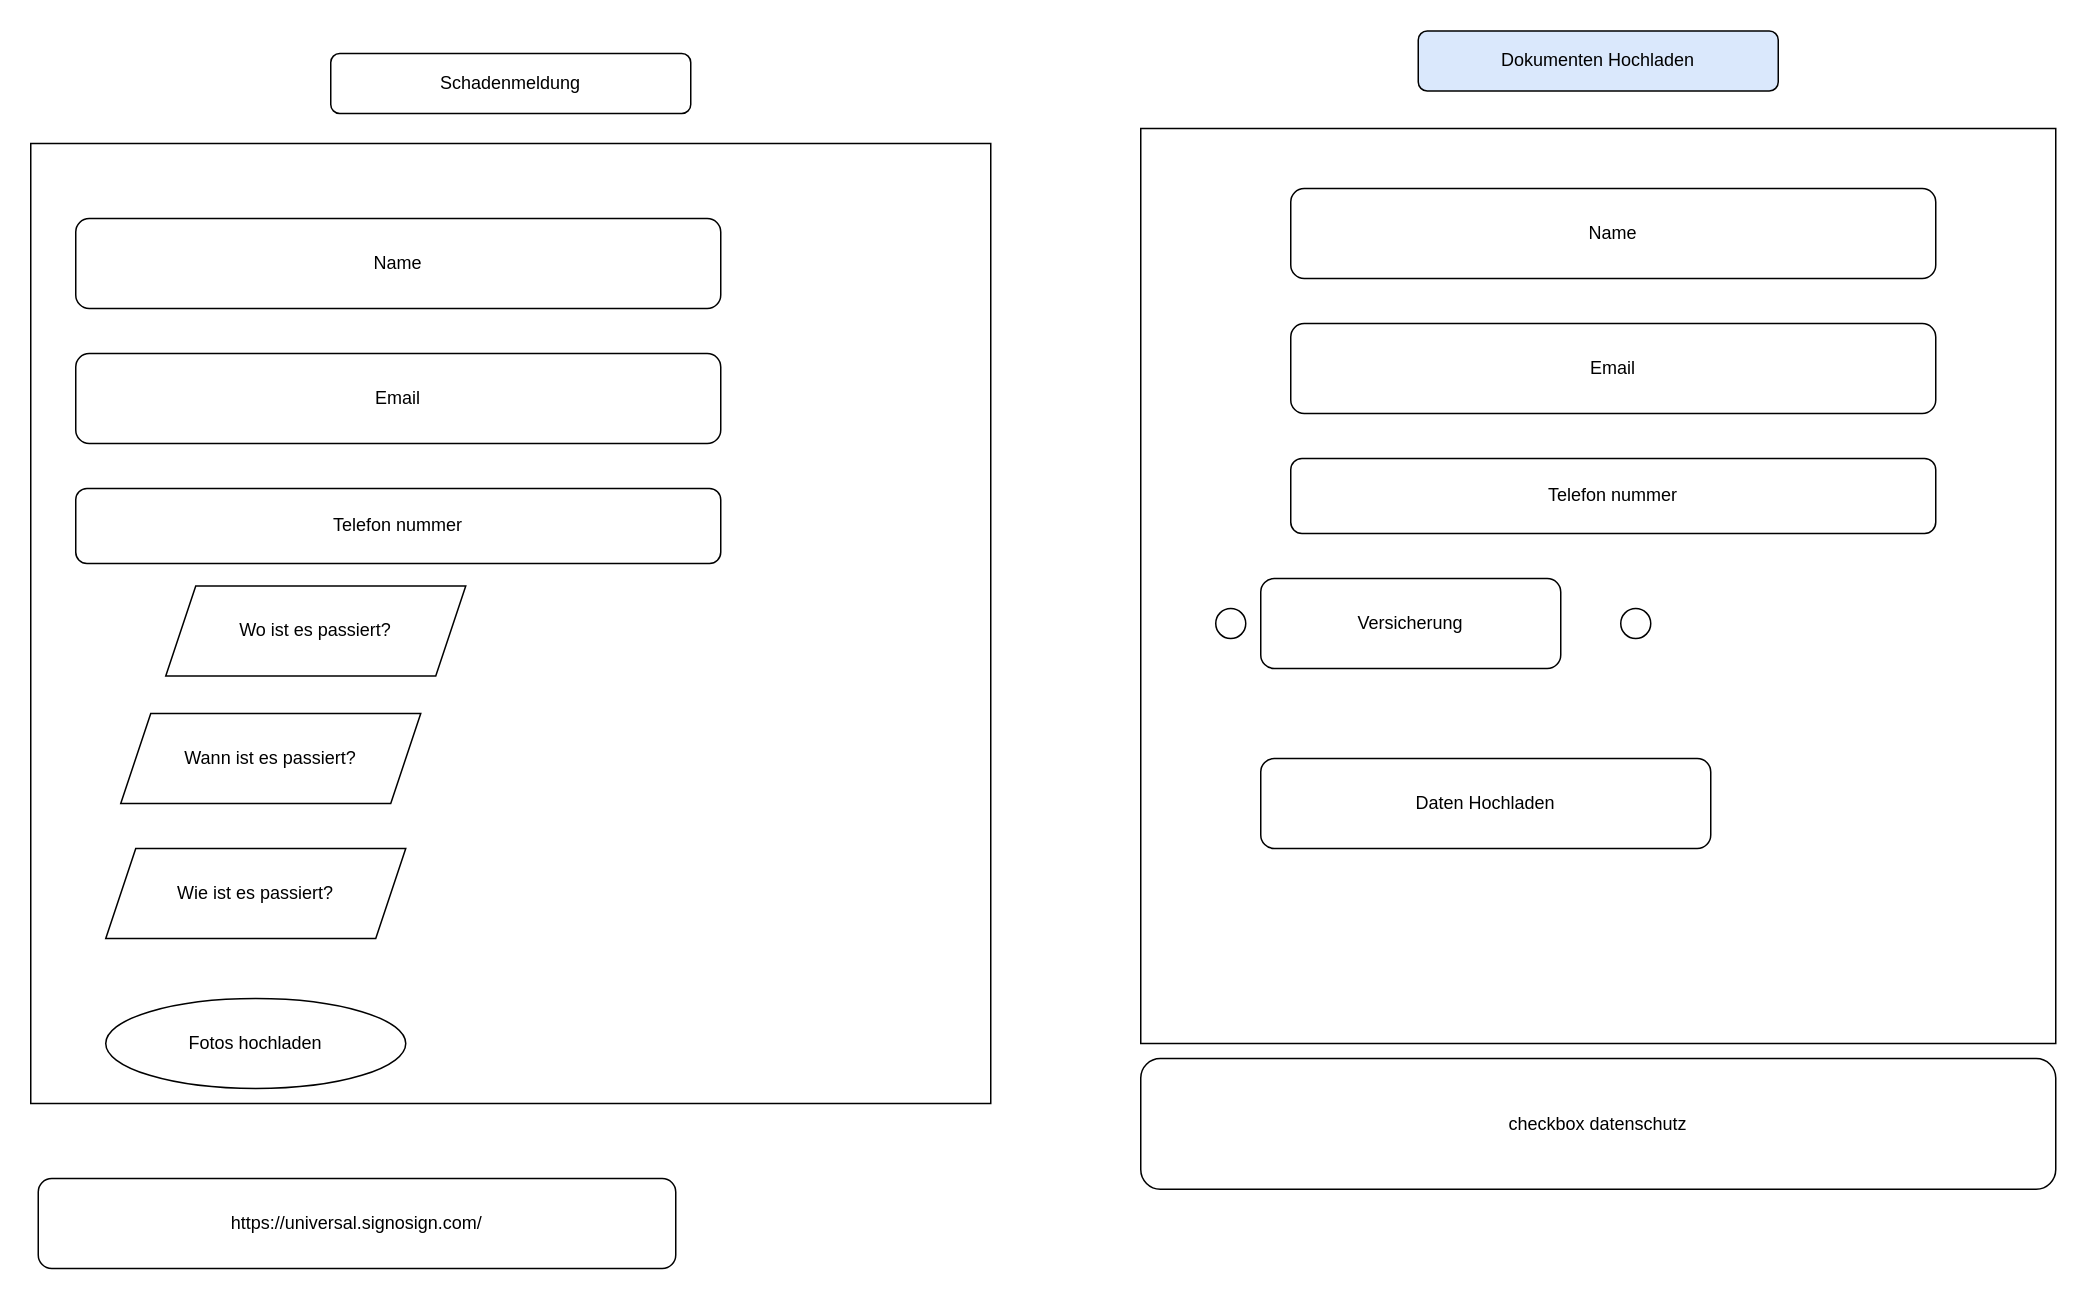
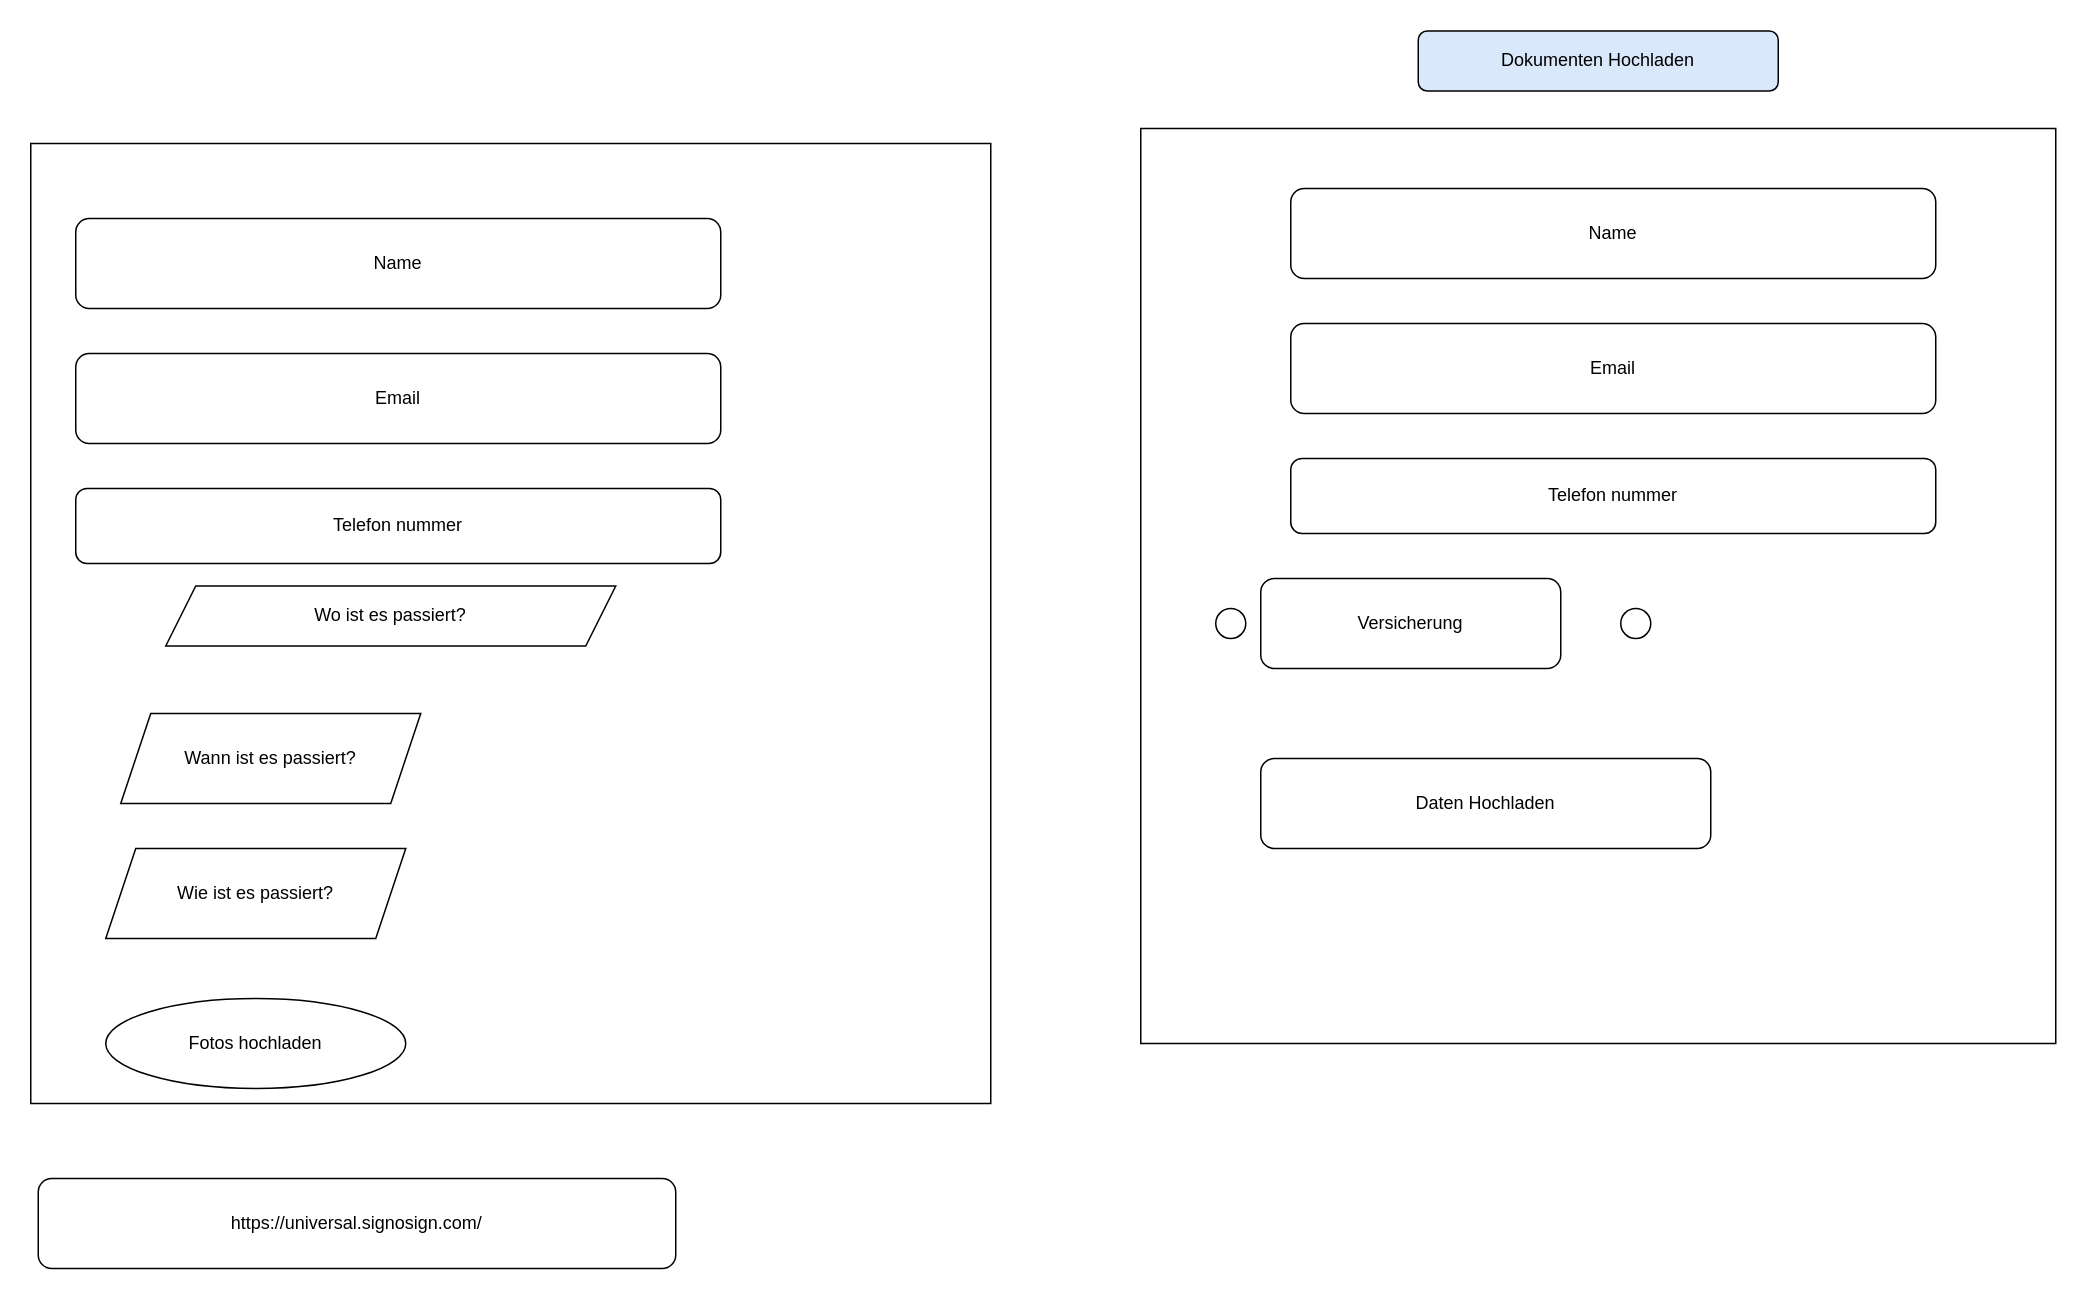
node "Schadenmeldung": removed
node "Wo ist es passiert?": size 300x90 -> 450x60
node "checkbox datenschutz": removed
